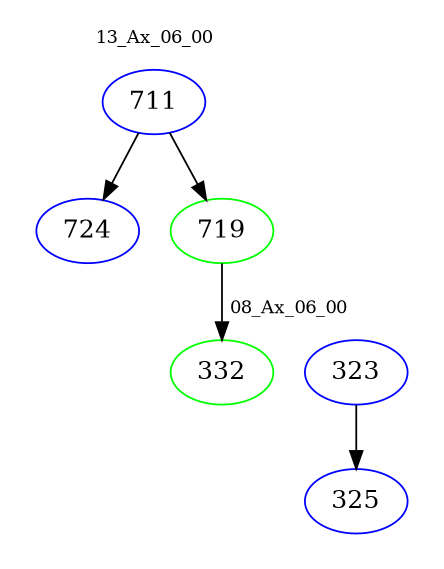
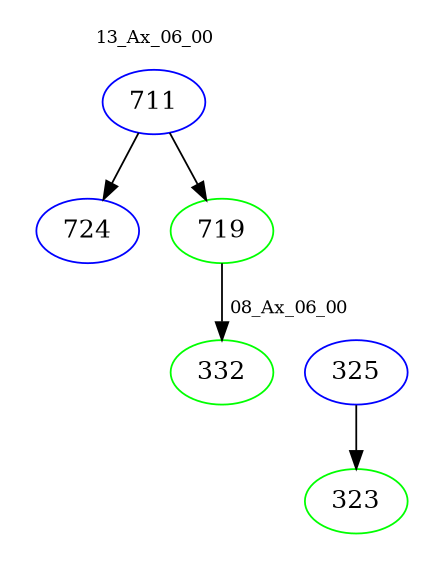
node "323": color blue -> green
edge "323" -> "325": reversed
